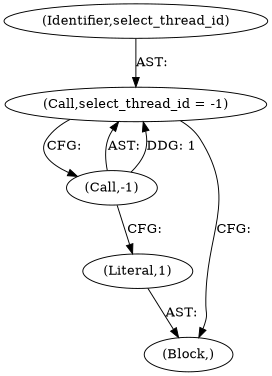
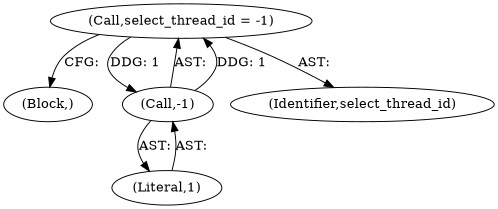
edge "(Identifier,select_thread_id)" -> "(Call,select_thread_id = -1)": reversed
edge "(Call,select_thread_id = -1)" -> "(Call,-1)": label "CFG: " -> "DDG: 1"
edge "(Call,-1)" -> "(Literal,1)": label "CFG: " -> "AST: "
edge "(Literal,1)" -> "(Block,)": now "(Literal,1)" -> "(Call,-1)"
